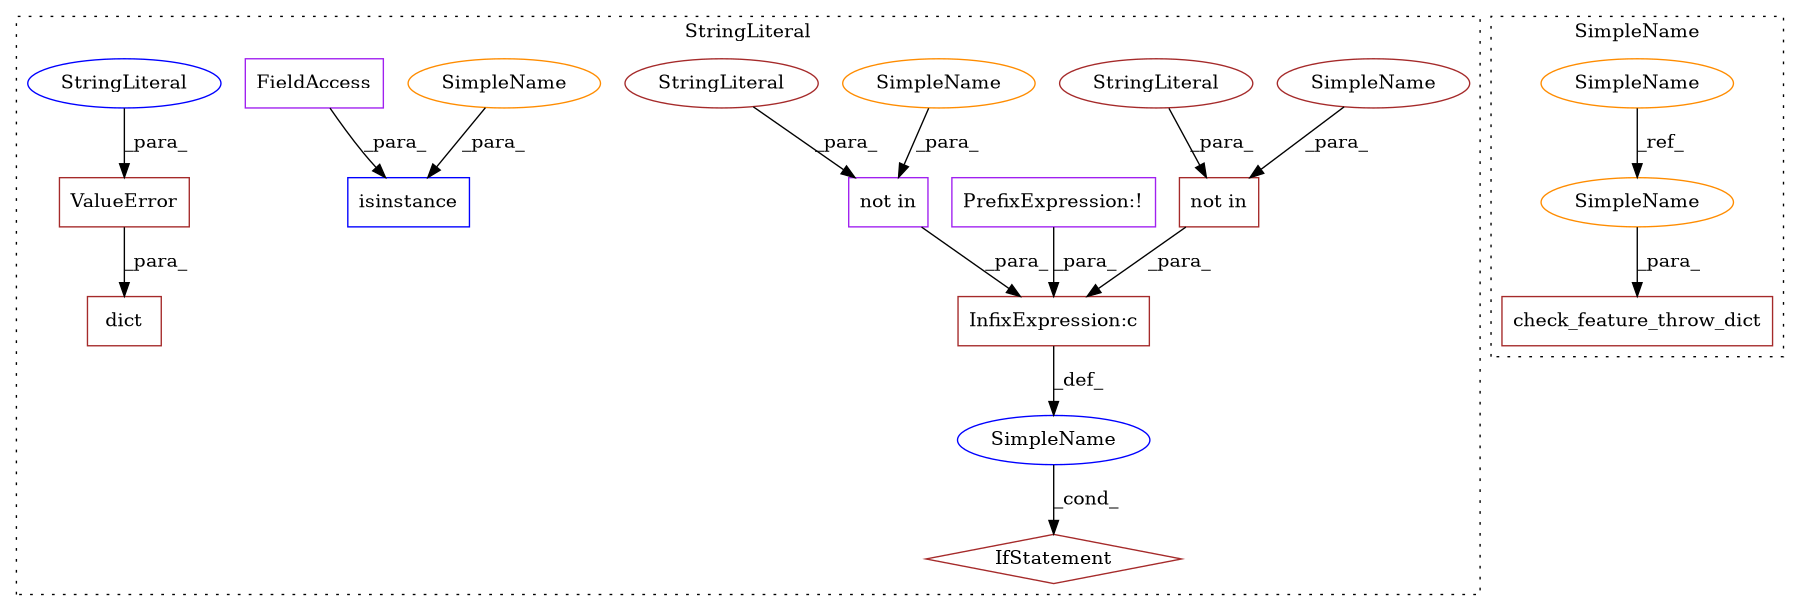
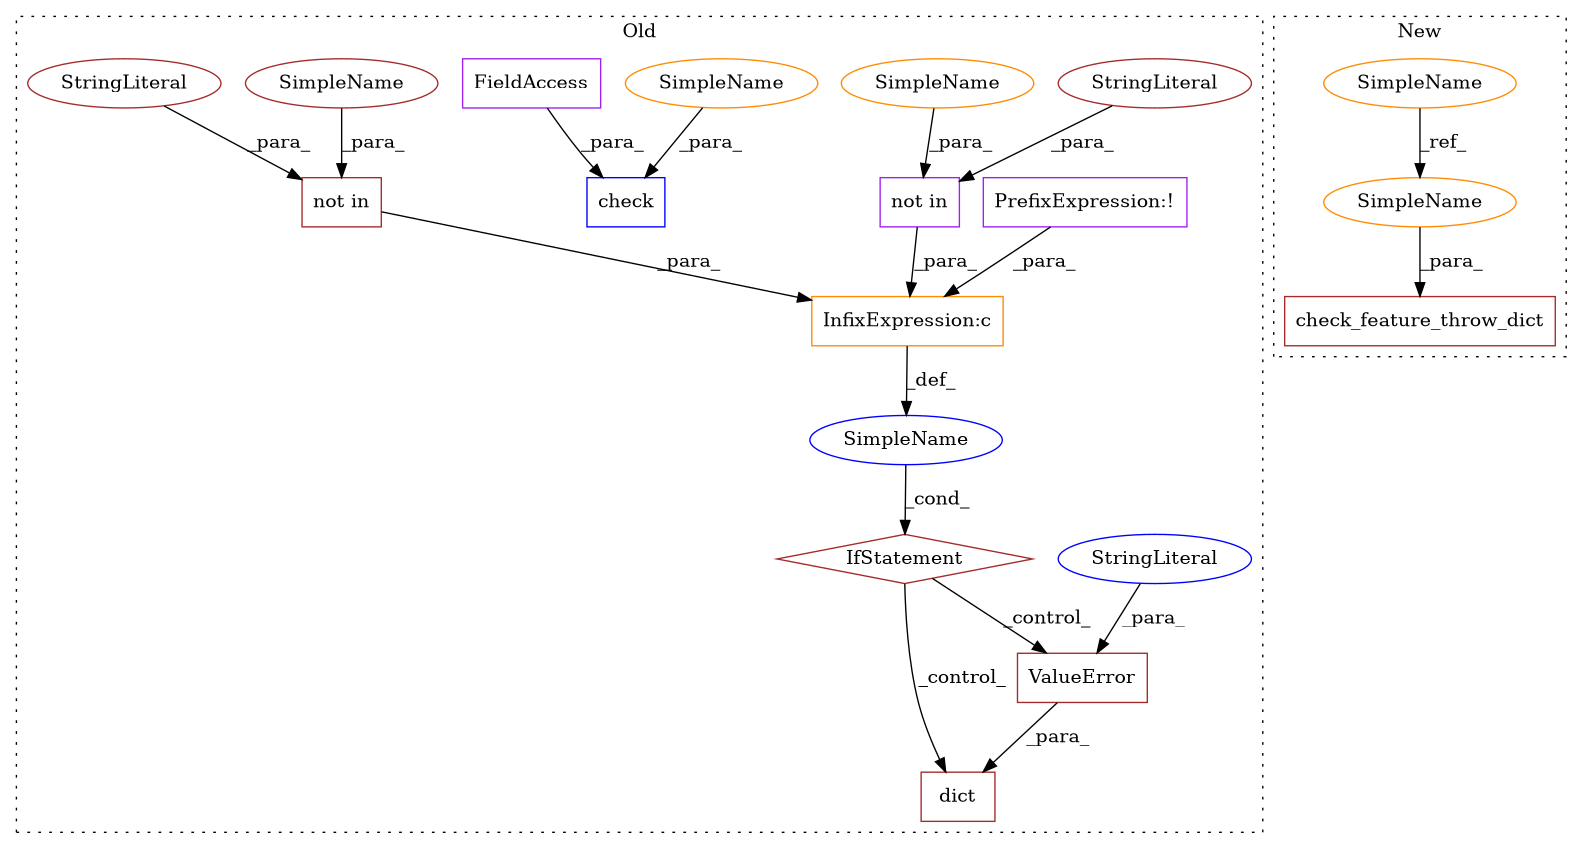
cluster "StringLiteral": label "StringLiteral" -> "Old"
cluster "SimpleName": label "SimpleName" -> "New"
node "isinstance": label "isinstance" -> "check"
node "InfixExpression:c": color brown -> darkorange
edge "IfStatement" -> "ValueError": added, label "_control_"
edge "IfStatement" -> "dict": added, label "_control_"
